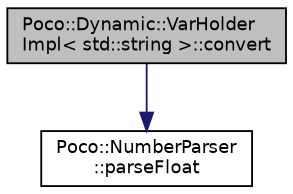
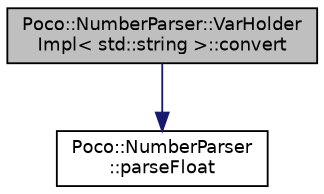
node "Poco::Dynamic::VarHolder Impl< std::string >::convert": label "Poco::Dynamic::VarHolder Impl< std::string >::convert" -> "Poco::NumberParser::VarHolder Impl< std::string >::convert"
